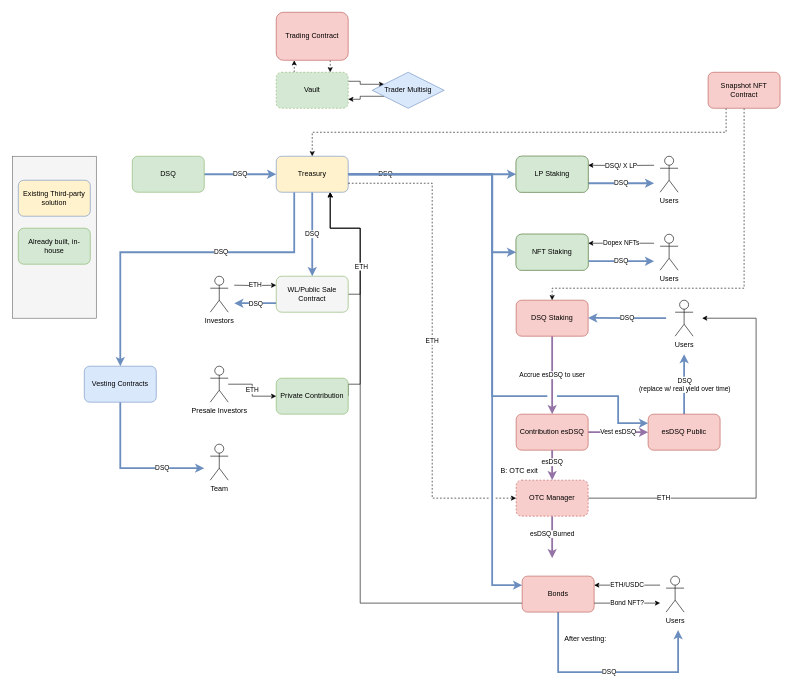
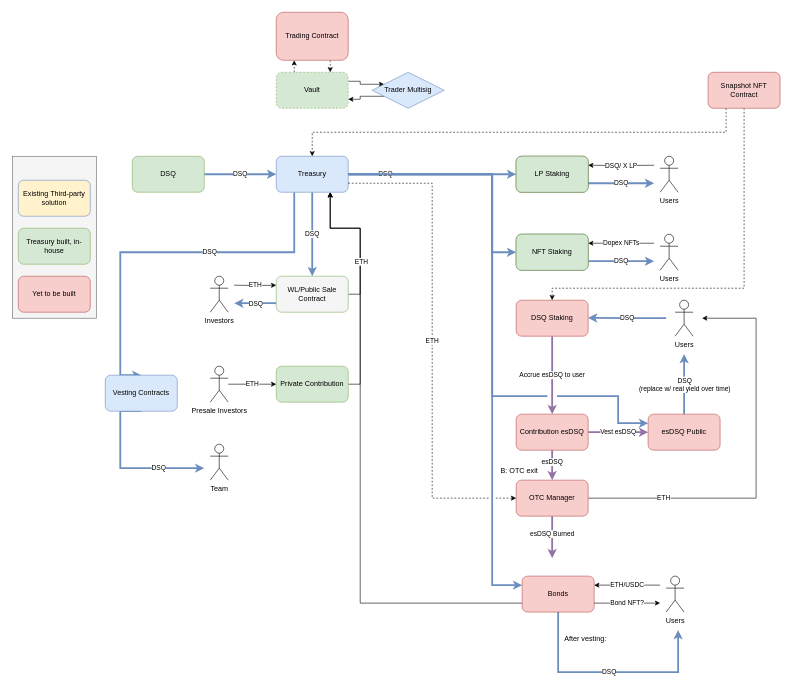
node "Treasury": fillcolor #fff2cc -> #dae8fc
node "Already built, in-house": label "Already built, in-house" -> "Treasury built, in-house"
node "Yet to be built": added
node "Vesting Contracts": moved (120, 384) -> (141, 393)
node "Private Contribution": moved (312, 396) -> (312, 384)
node "OTC Manager": style dashed -> solid
